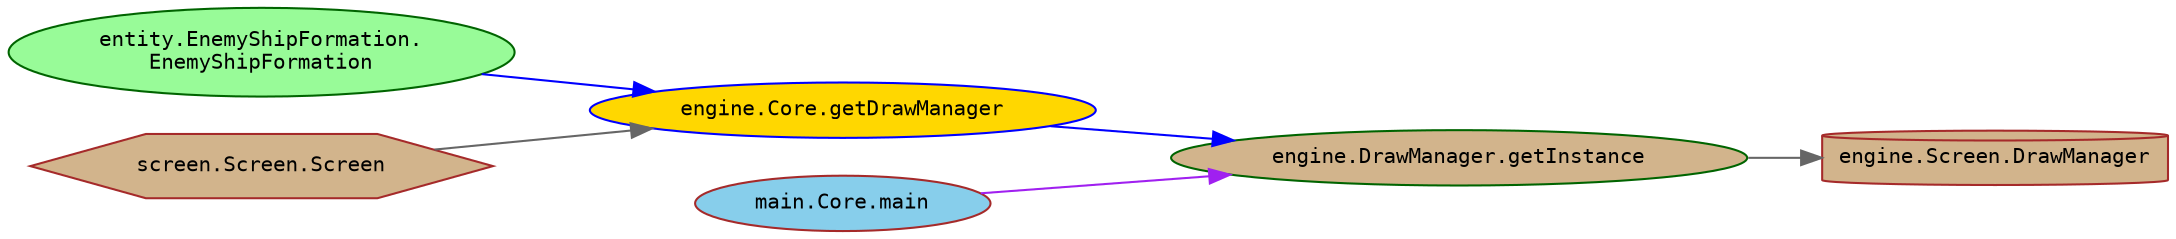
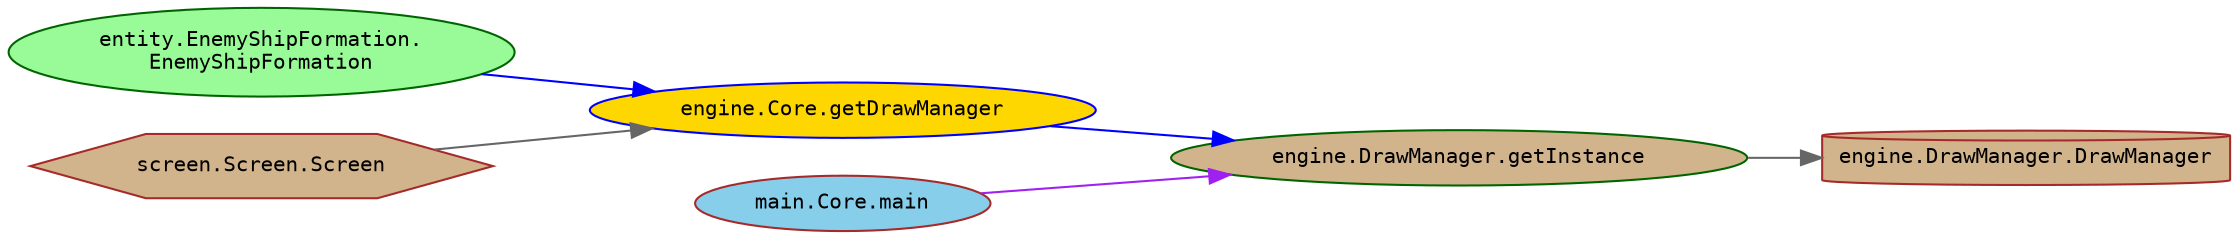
node "engine.Screen.DrawManager": label "engine.Screen.DrawManager" -> "engine.DrawManager.DrawManager"
